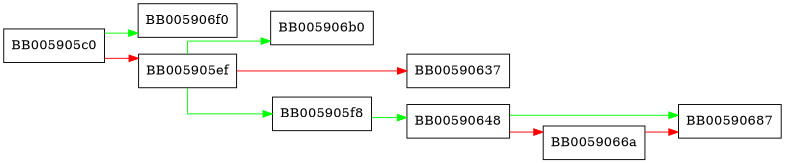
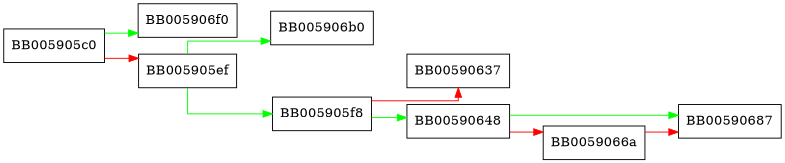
edge "BB005905ef" -> "BB00590637": now "BB005905f8" -> "BB00590637"
